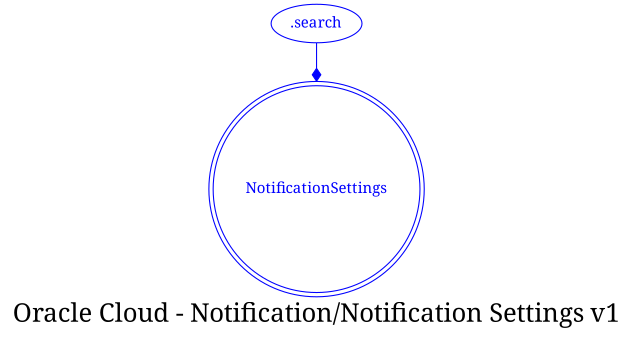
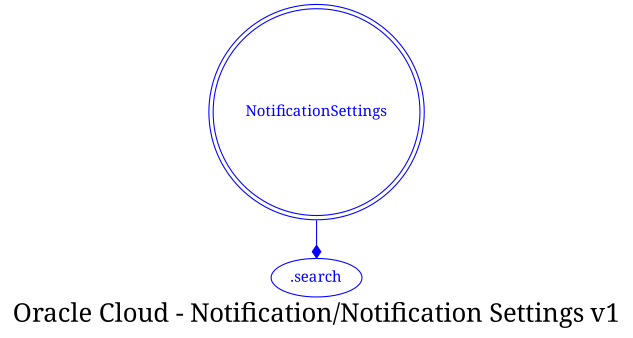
edge ".search" -> "NotificationSettings": reversed
